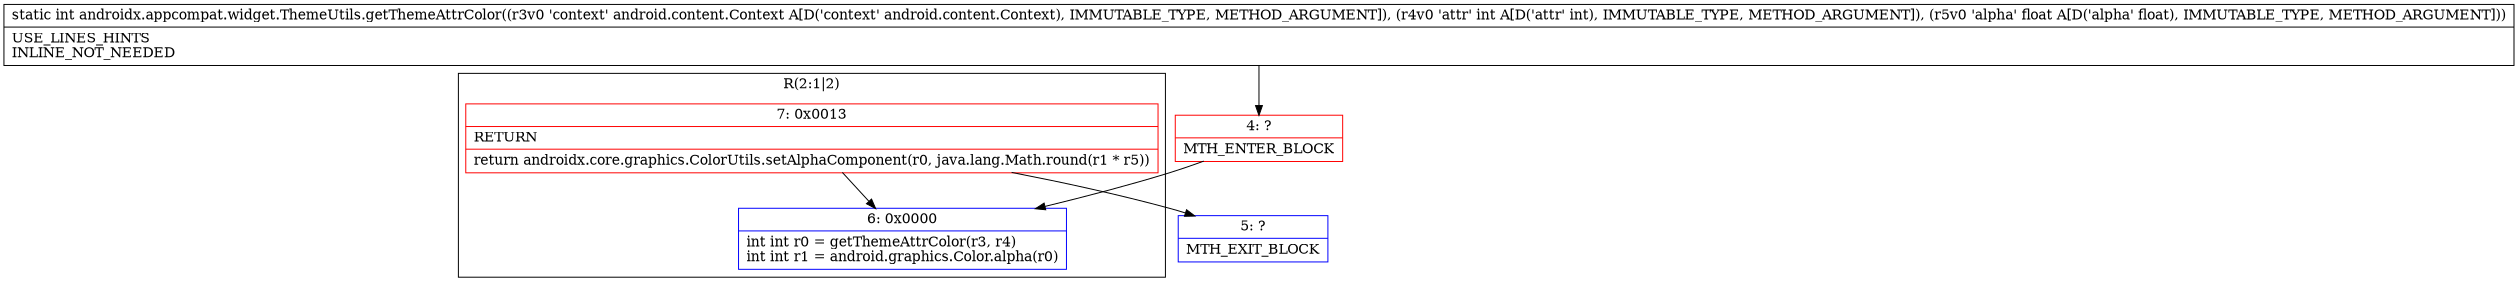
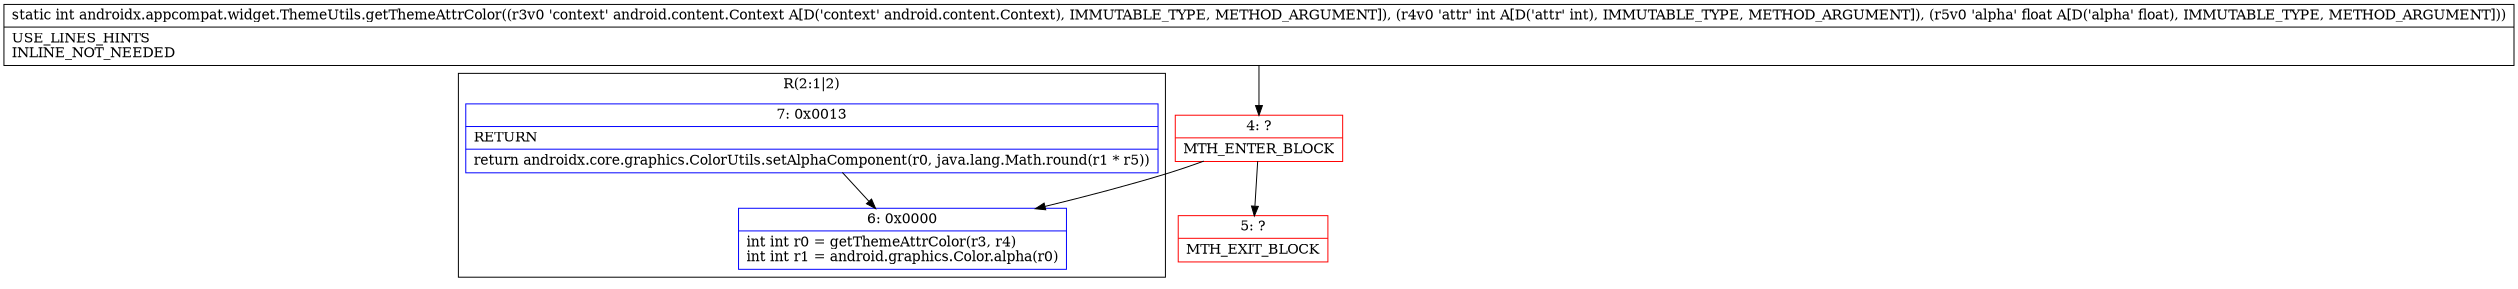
node "7: 0x0013": color red -> blue
edge "7: 0x0013" -> "5: ?": now "4: ?" -> "5: ?"
node "5: ?": color blue -> red
